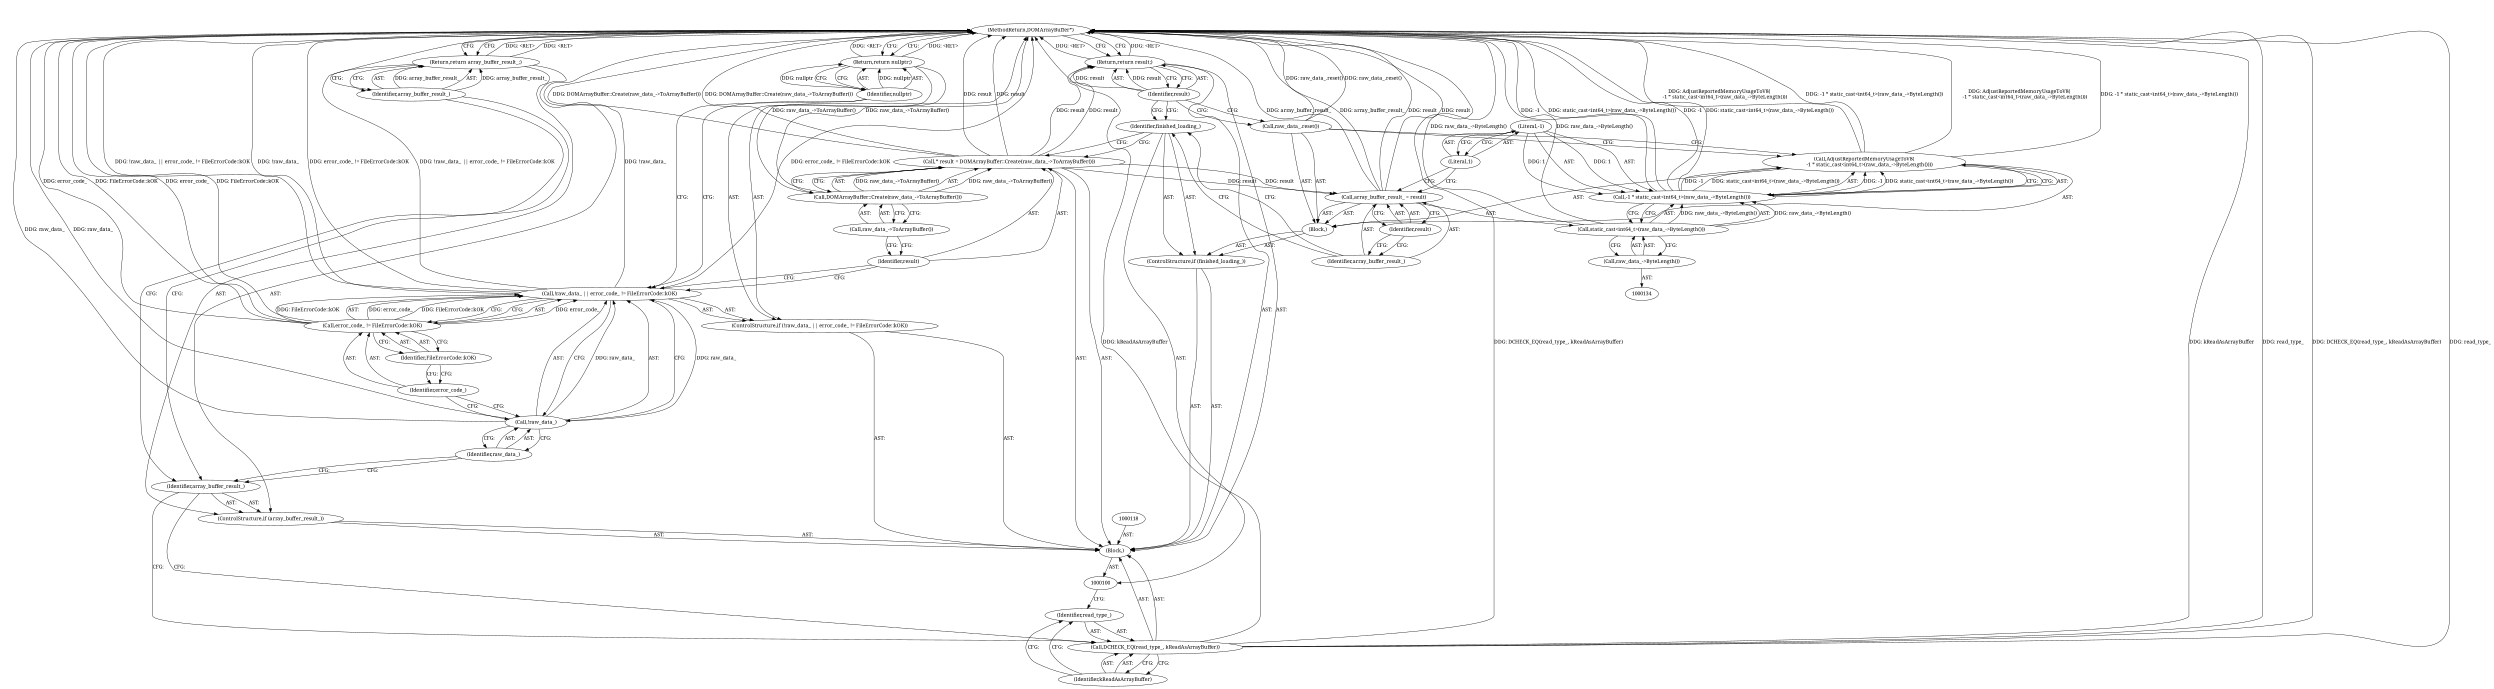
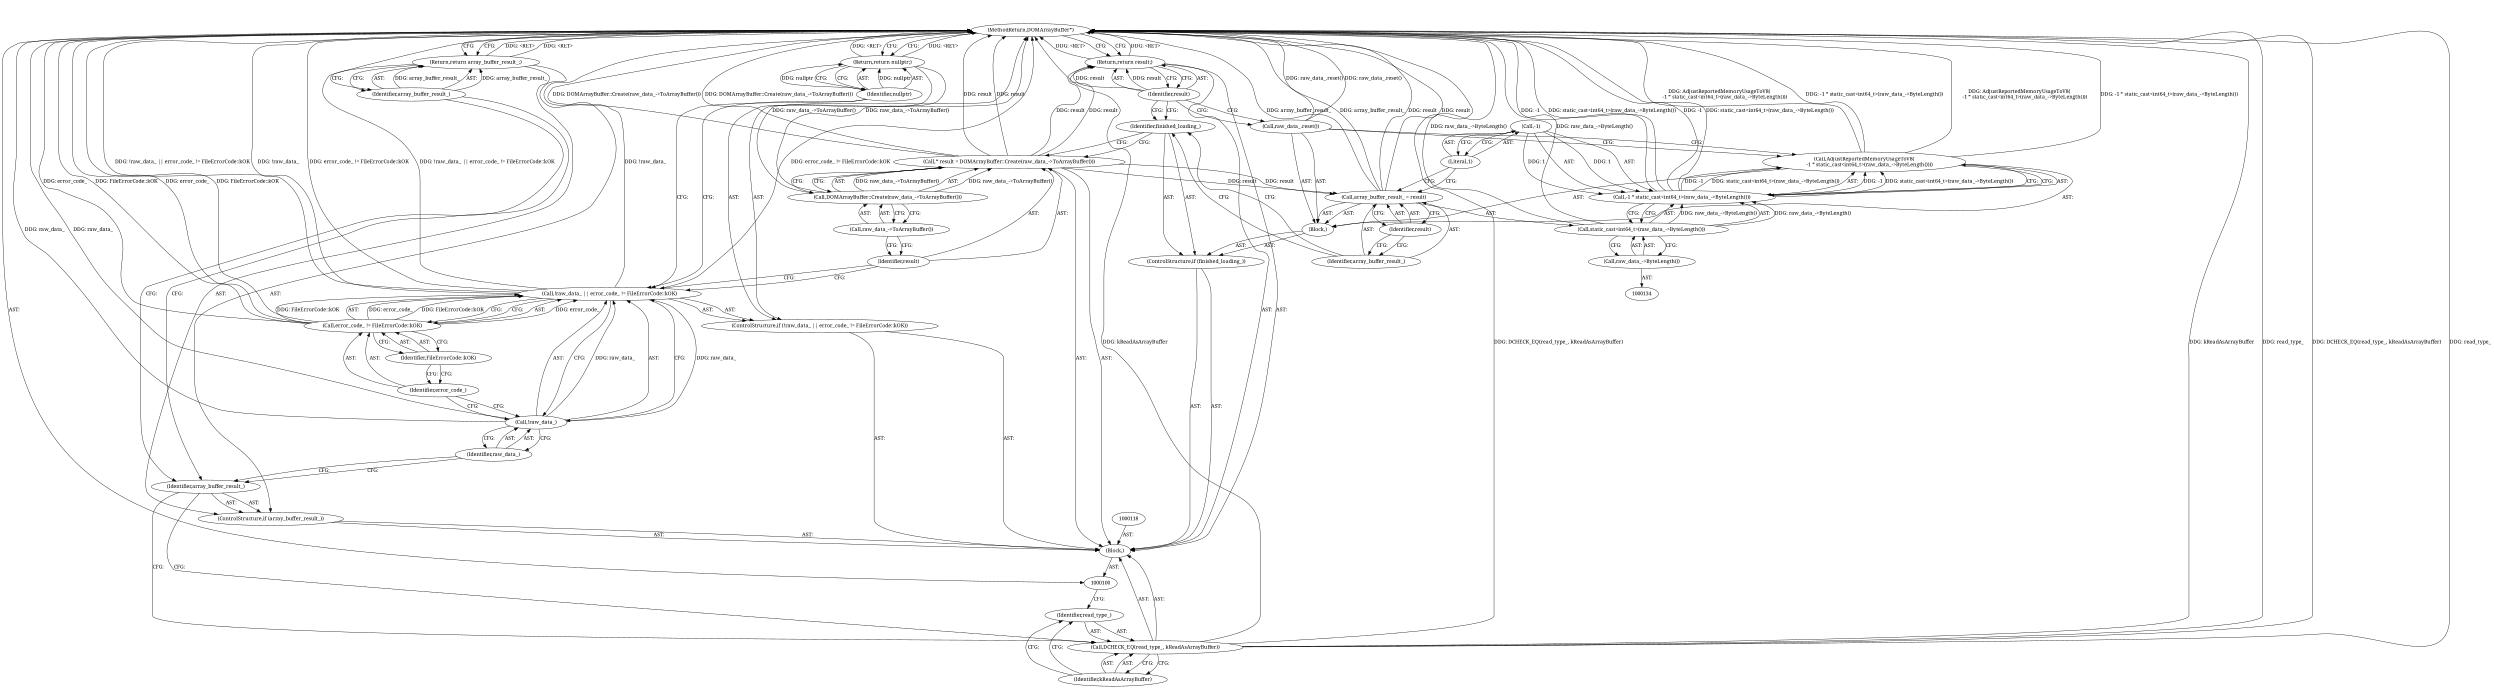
node "(Literal,-1)": label "(Literal,-1)" -> "(Call,-1)"
edge "(Identifier,finished_loading_)" -> "1000100": now "(MethodReturn,DOMArrayBuffer*)" -> "1000100"
